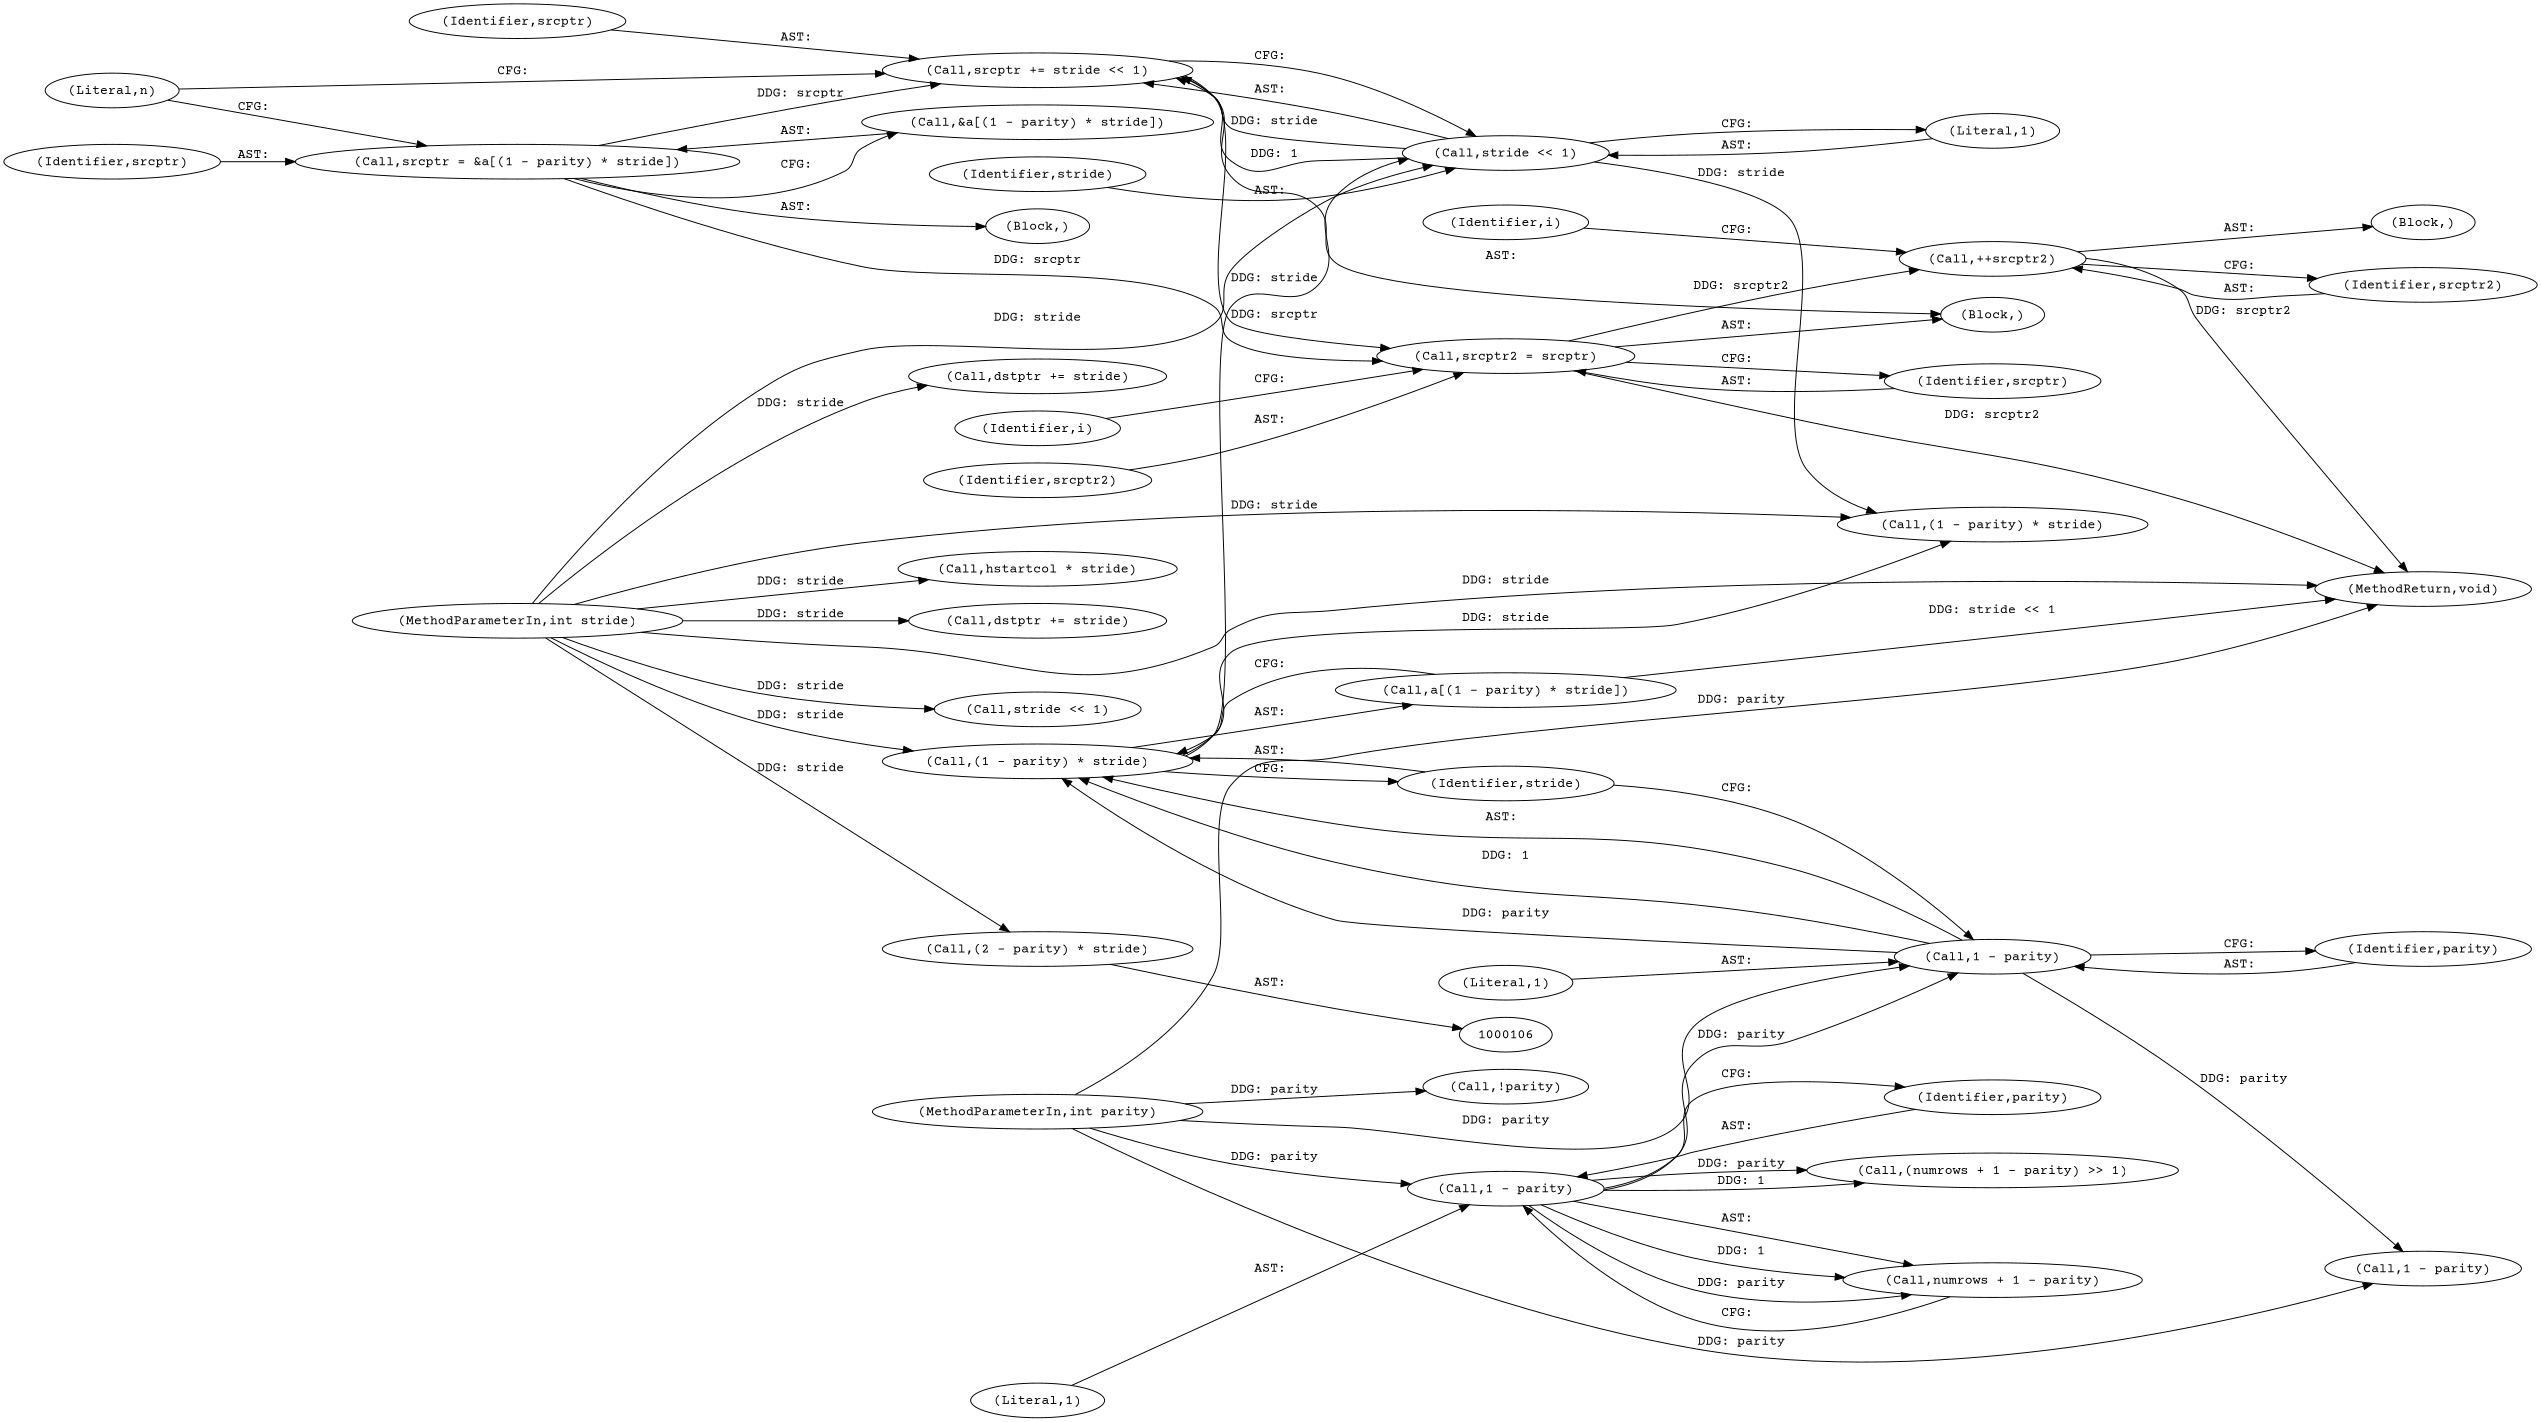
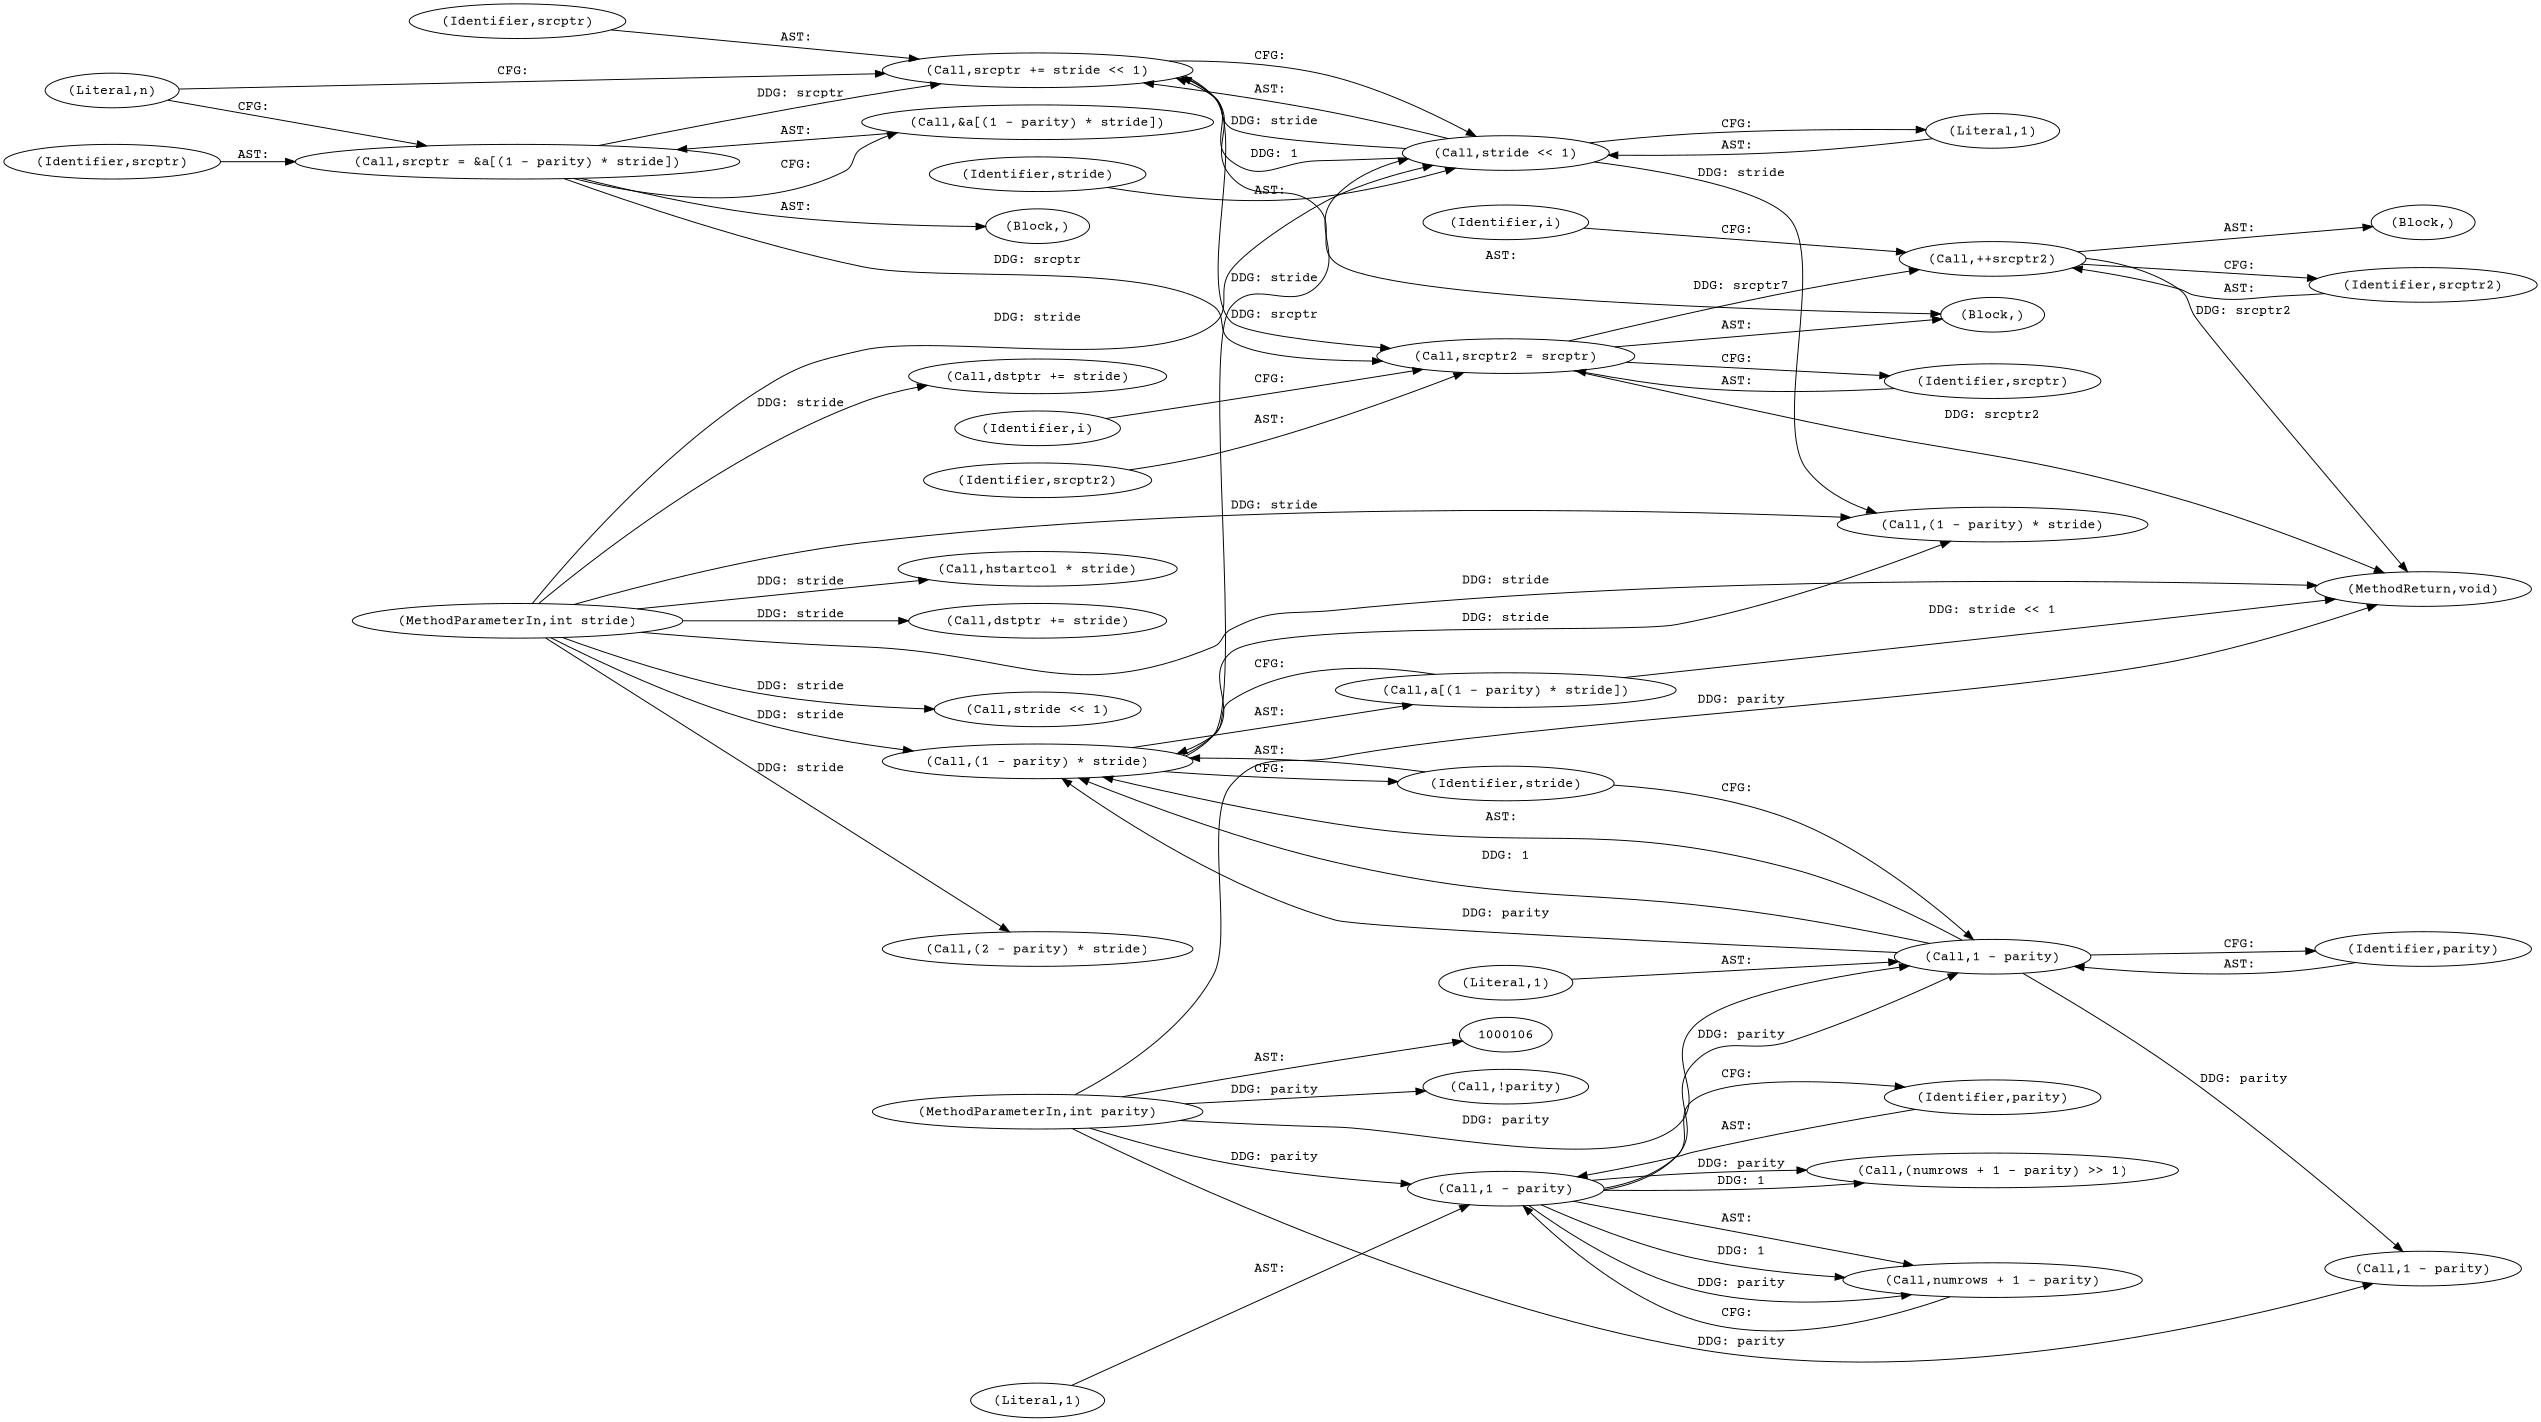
edge "(Call,srcptr2 = srcptr)" -> "(Call,++srcptr2)": label "DDG: srcptr2" -> "DDG: srcptr7"
edge "(Call,(2 - parity) * stride)" -> "1000106": now "(MethodParameterIn,int parity)" -> "1000106"
